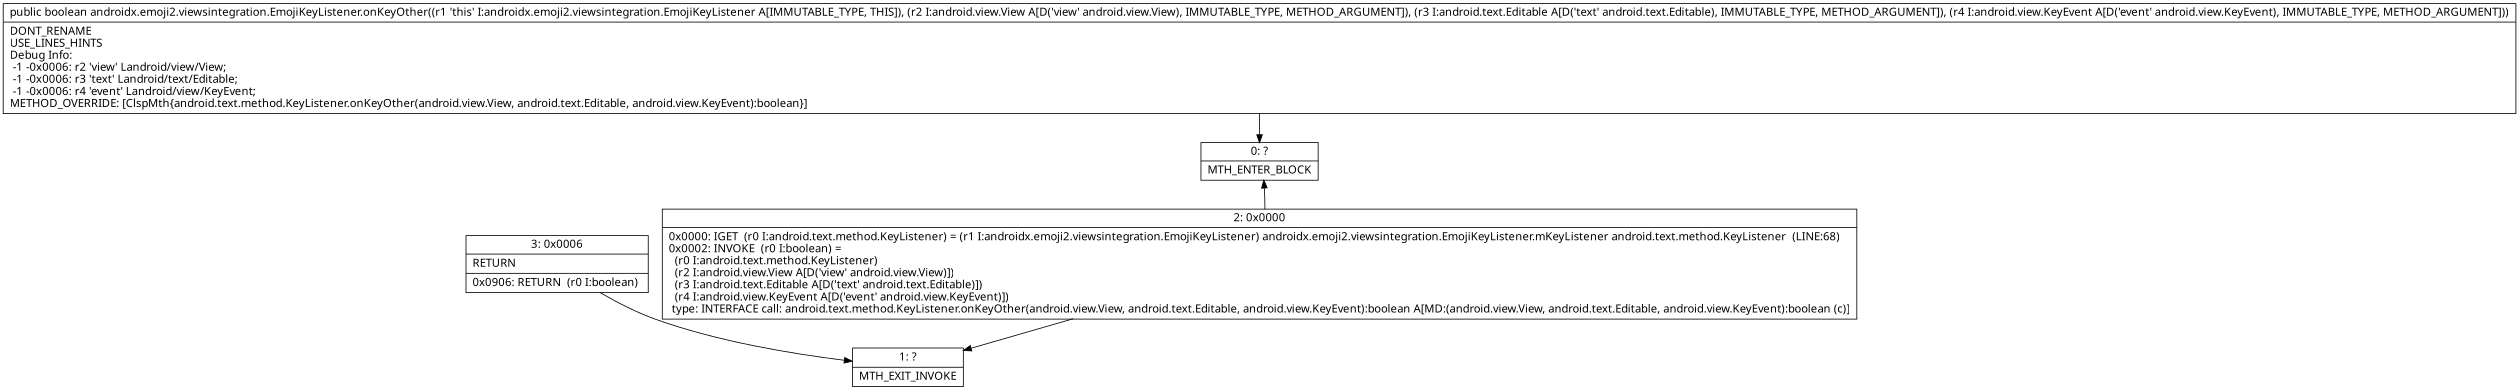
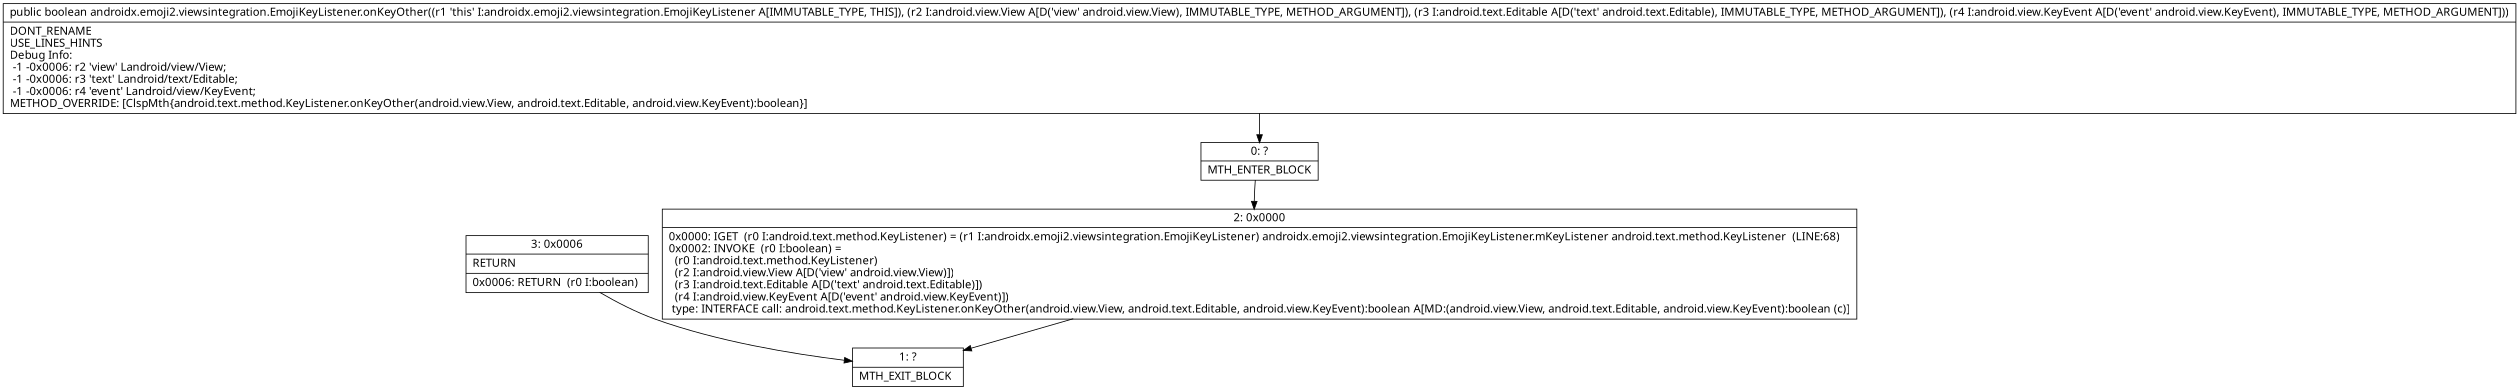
edge "2: 0x0000" -> "0: ?": reversed
node "3: 0x0006": text "0x0906: RETURN  (r0 I:boolean)" -> "0x0006: RETURN  (r0 I:boolean)"
node "1: ?": text "MTH_EXIT_INVOKE" -> "MTH_EXIT_BLOCK"
